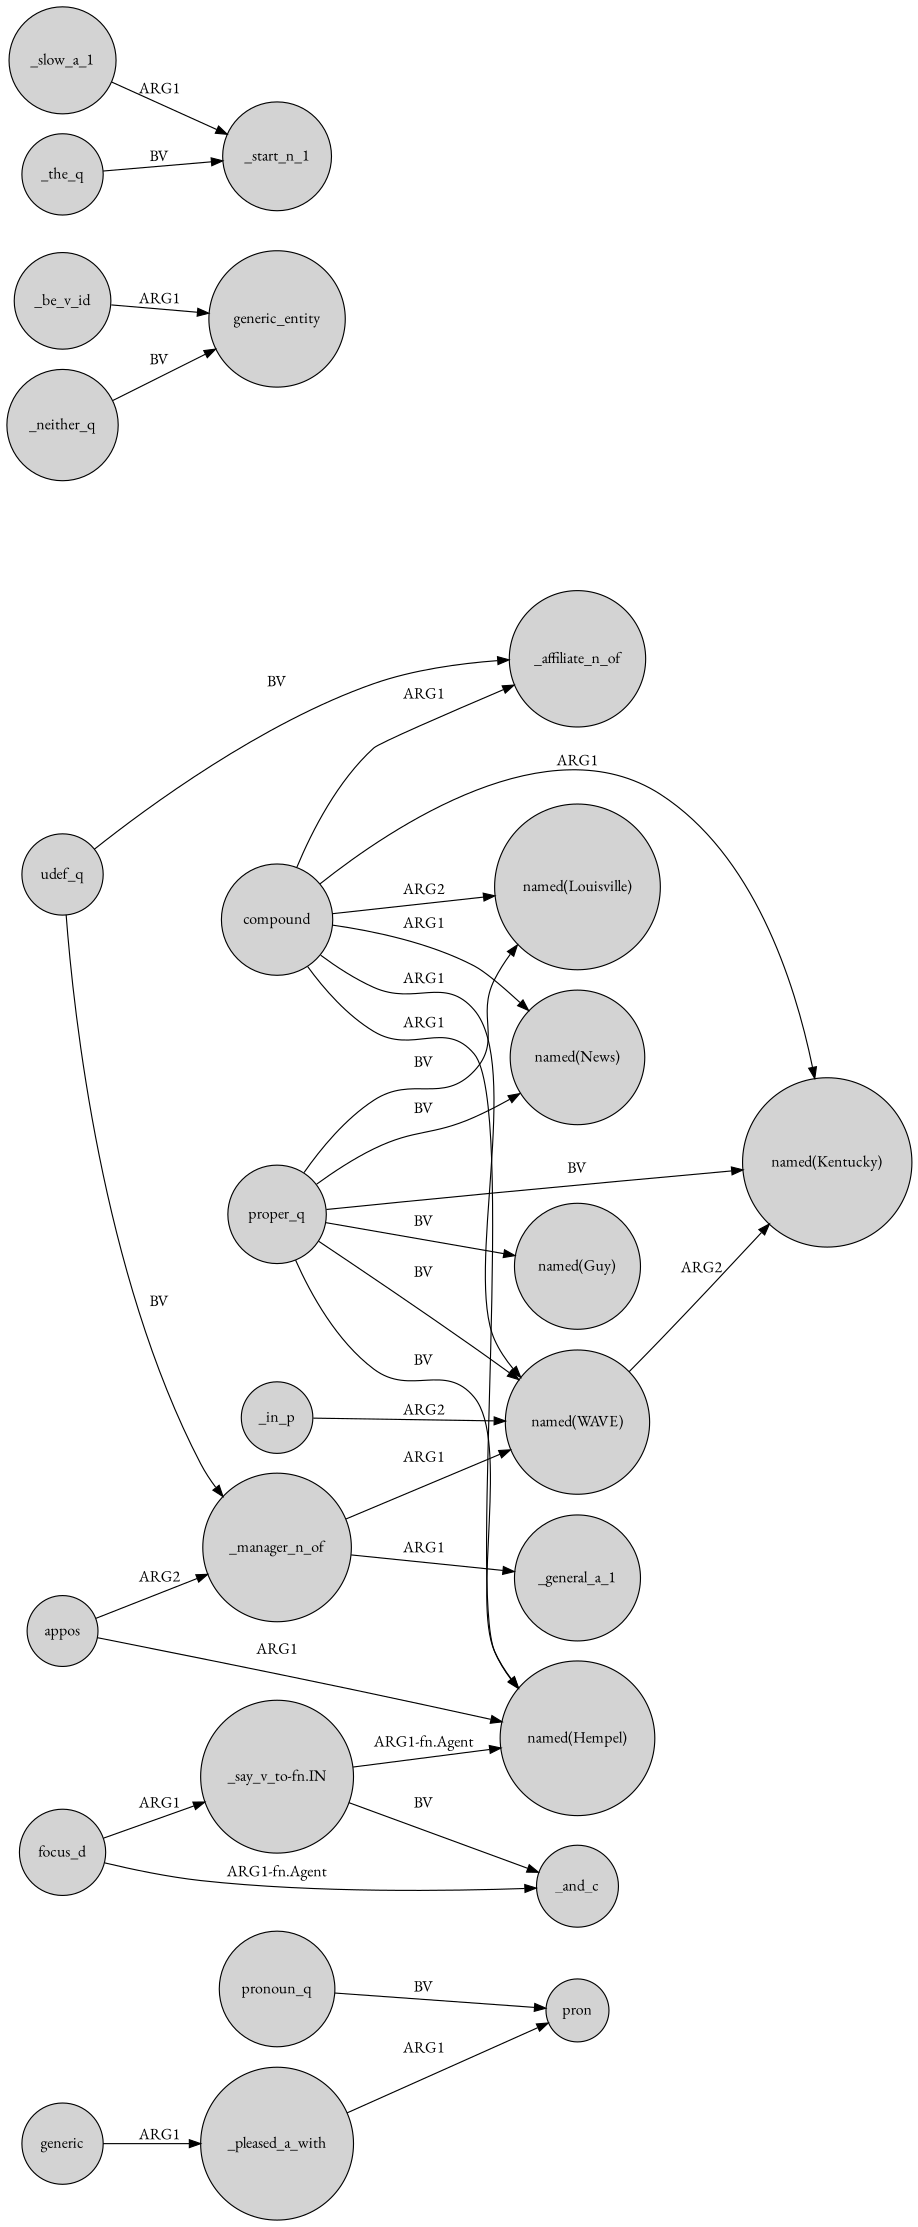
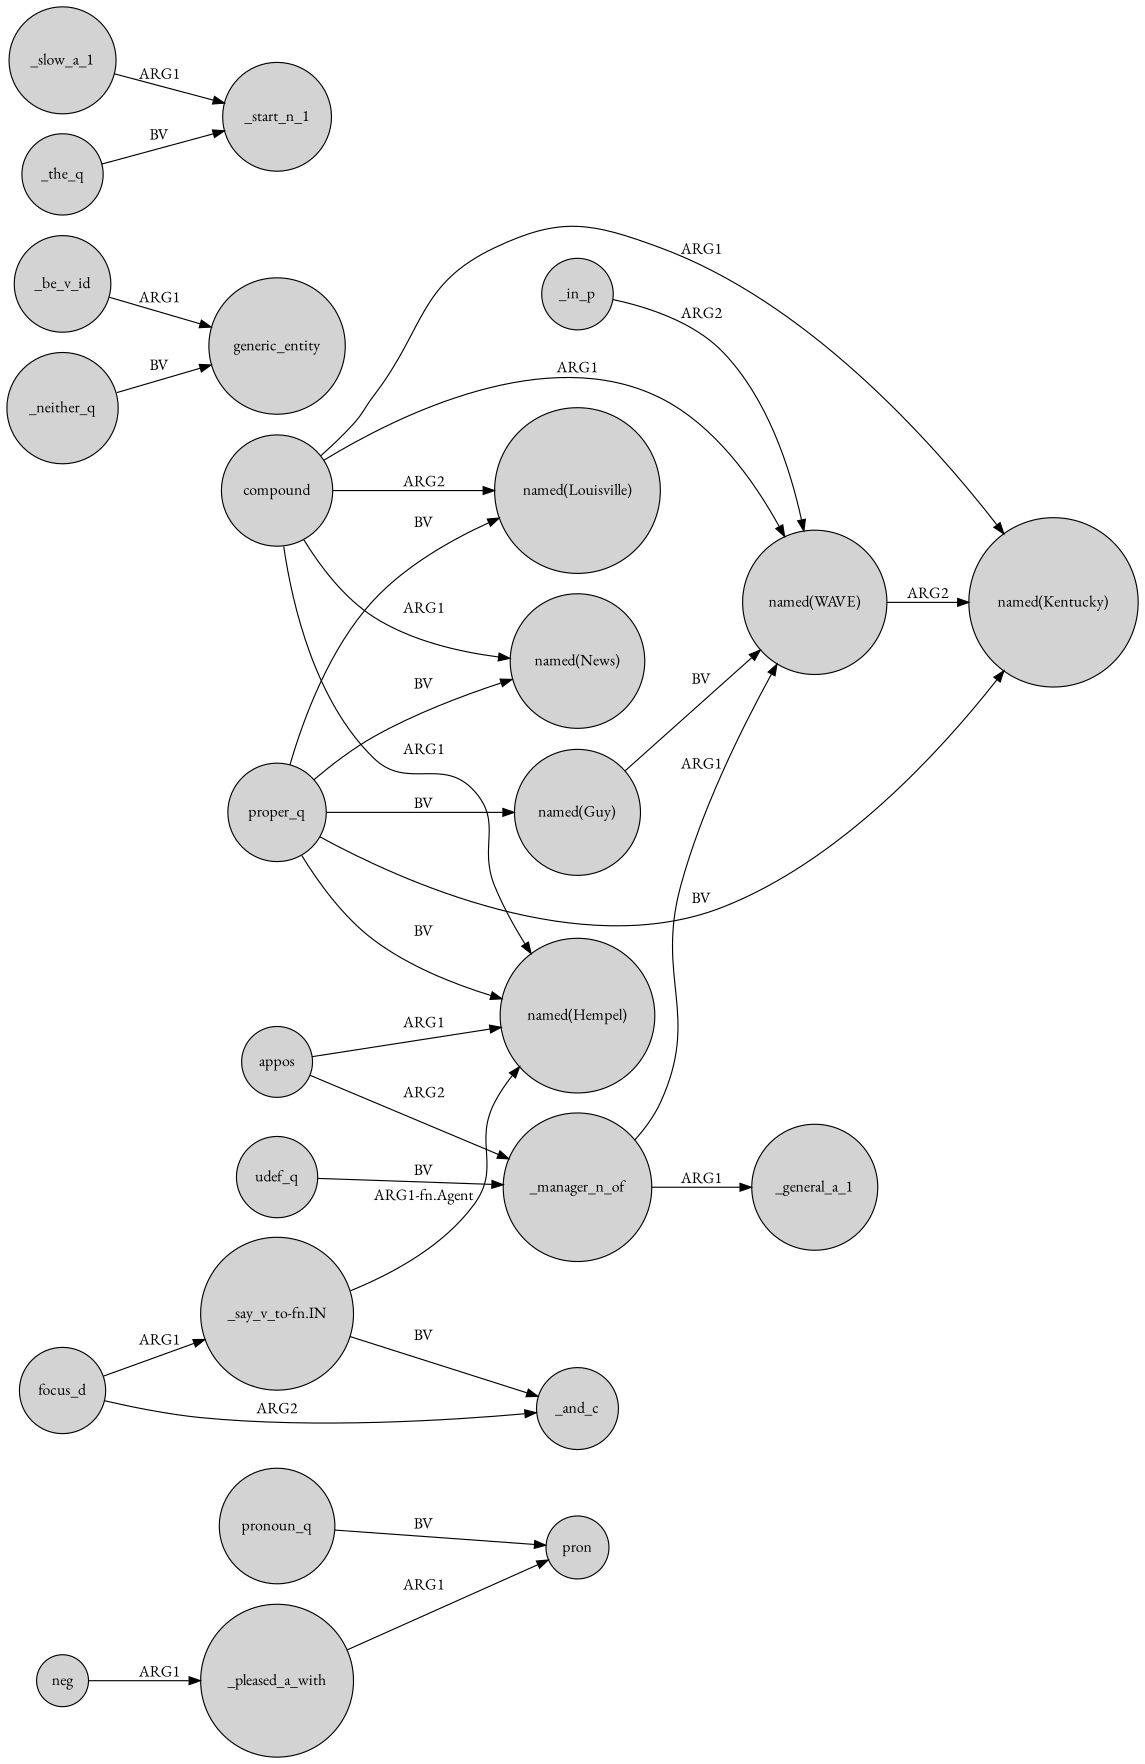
node "_affiliate_n_of": removed
edge "proper_q" -> "named(WAVE)": now "named(Guy)" -> "named(WAVE)"
edge "focus_d" -> "_and_c": label "ARG1-fn.Agent" -> "ARG2"
node "generic": label "generic" -> "neg"
